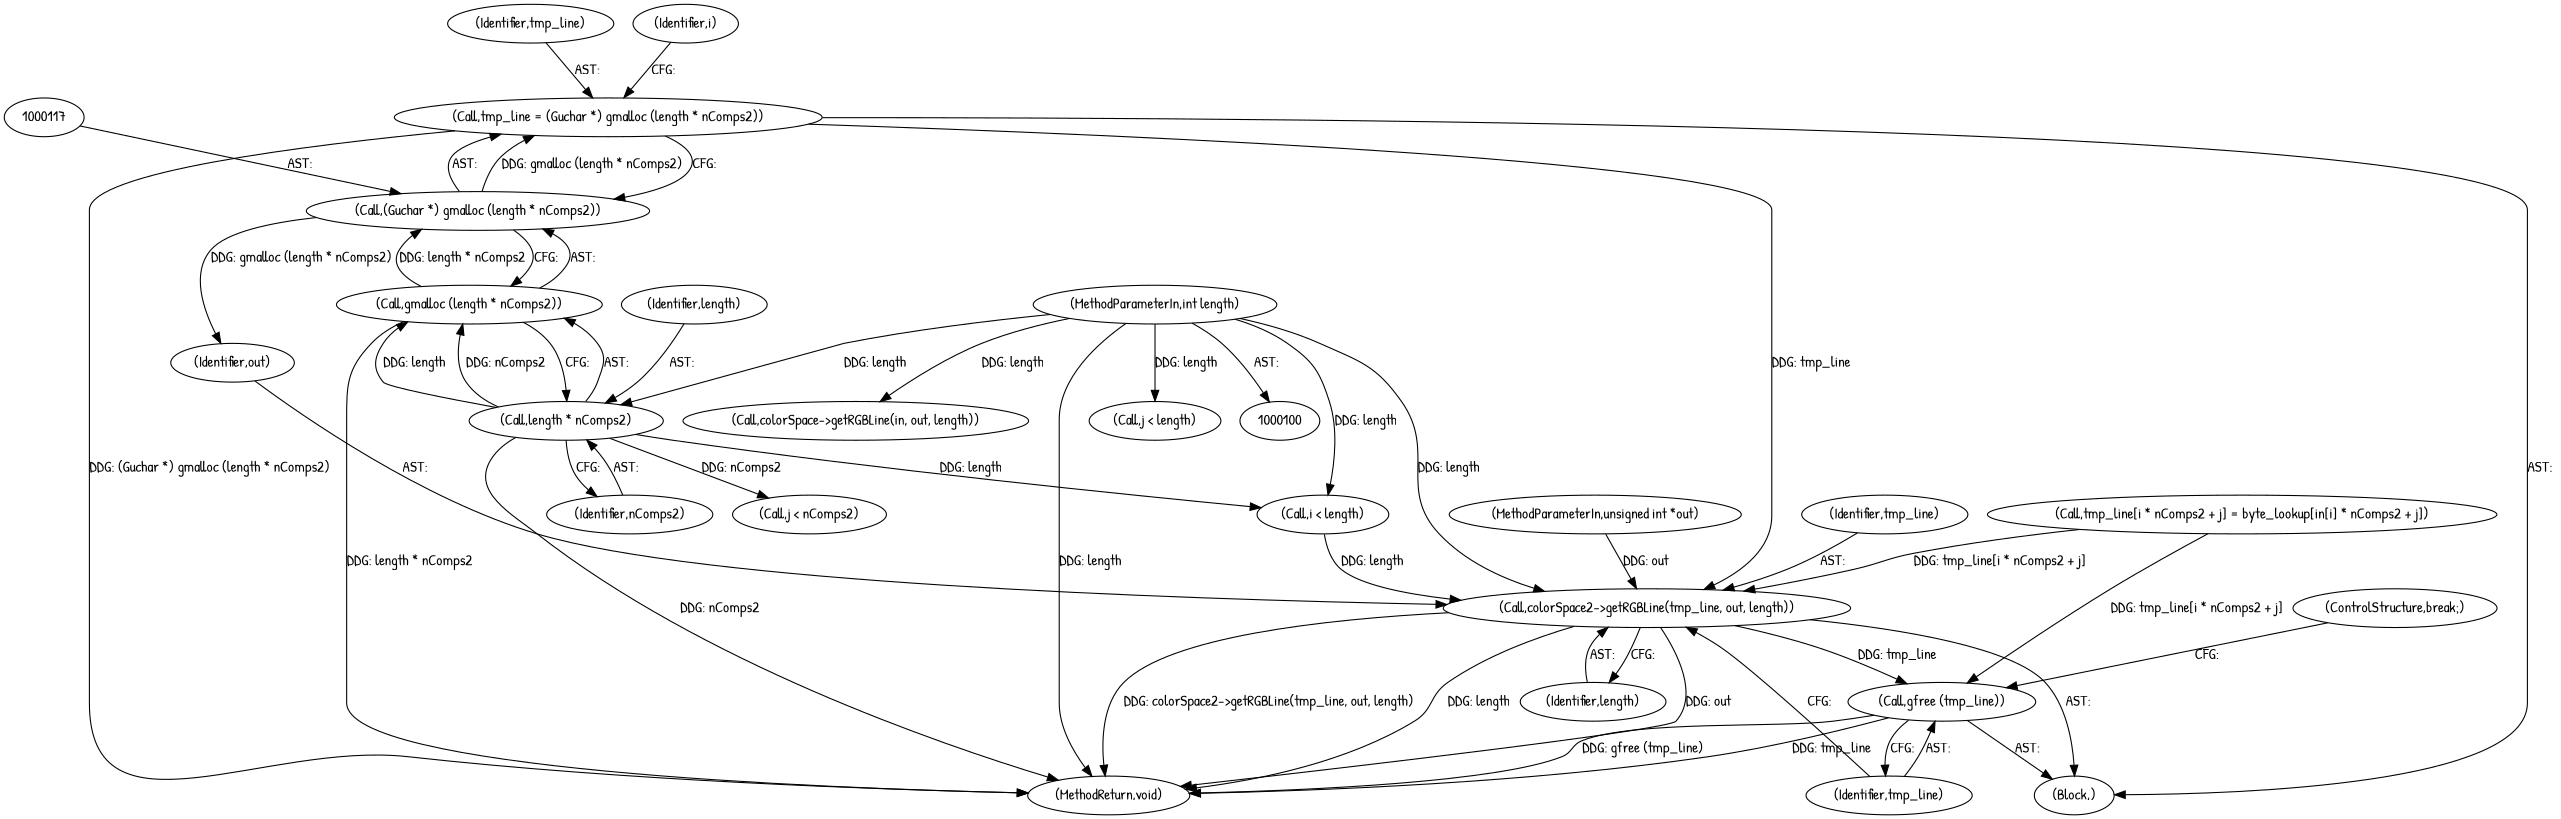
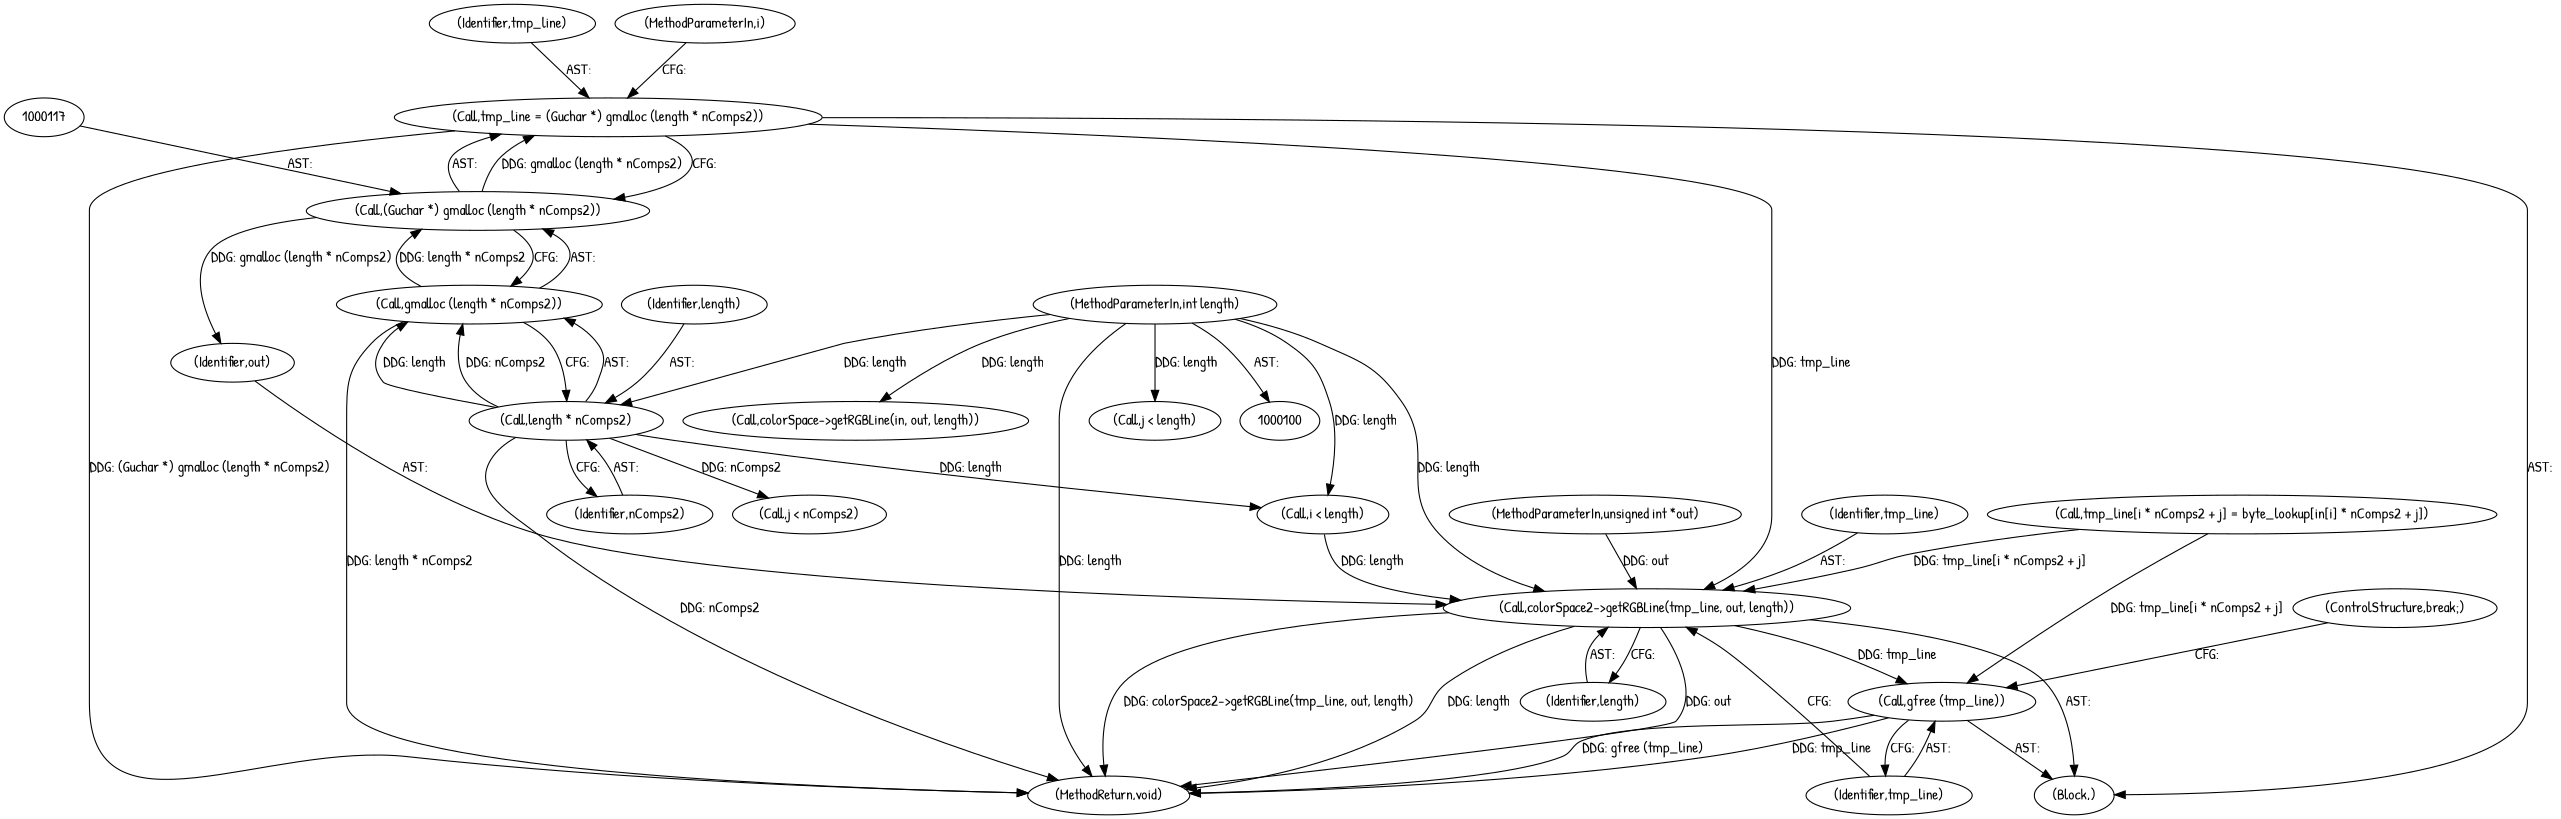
node "(Identifier,i)": label "(Identifier,i)" -> "(MethodParameterIn,i)"
